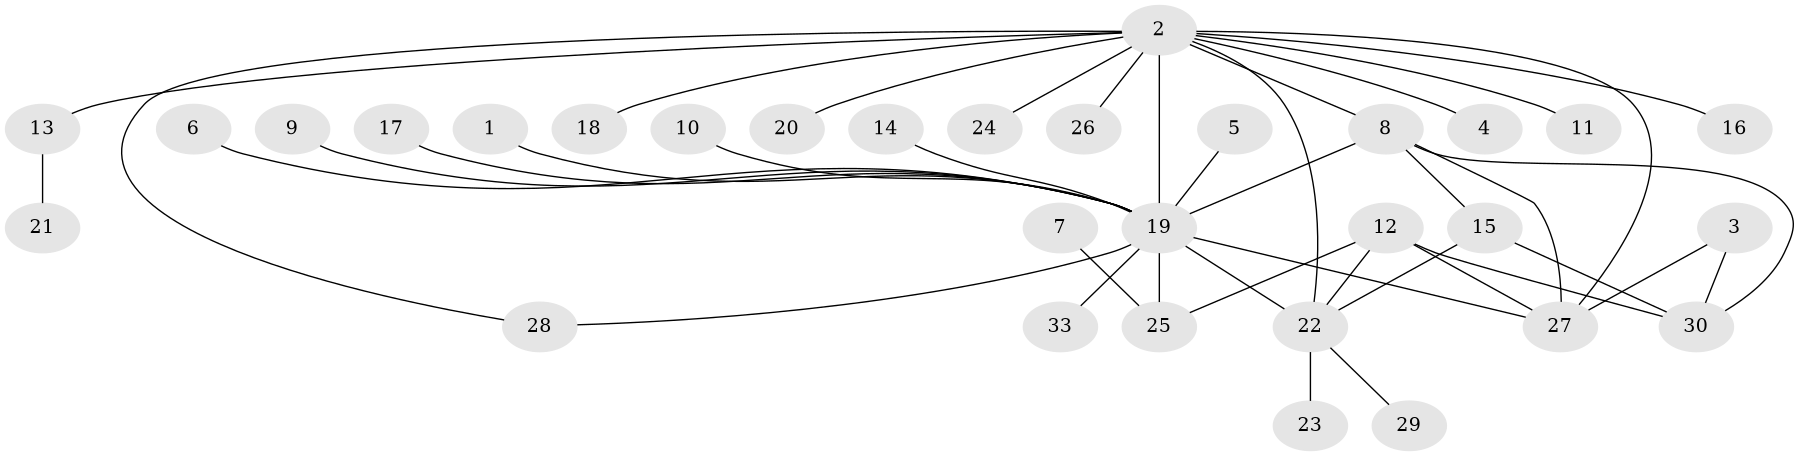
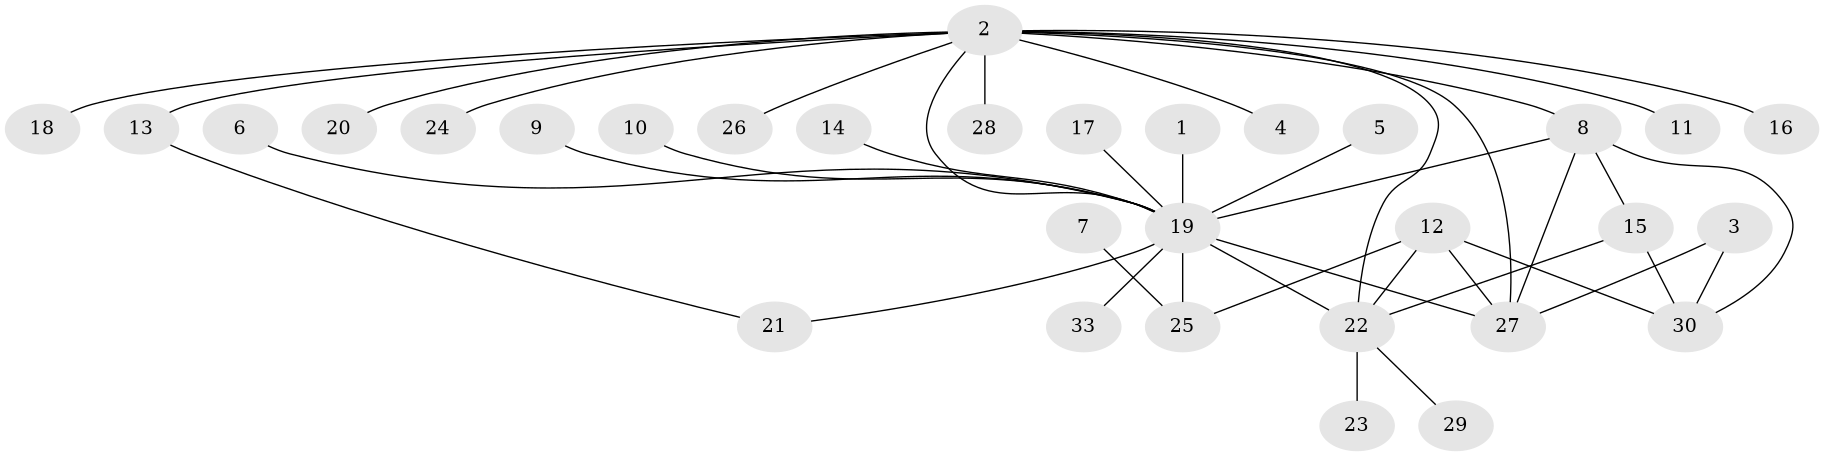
edge "19" -- "28": now "19" -- "21"
